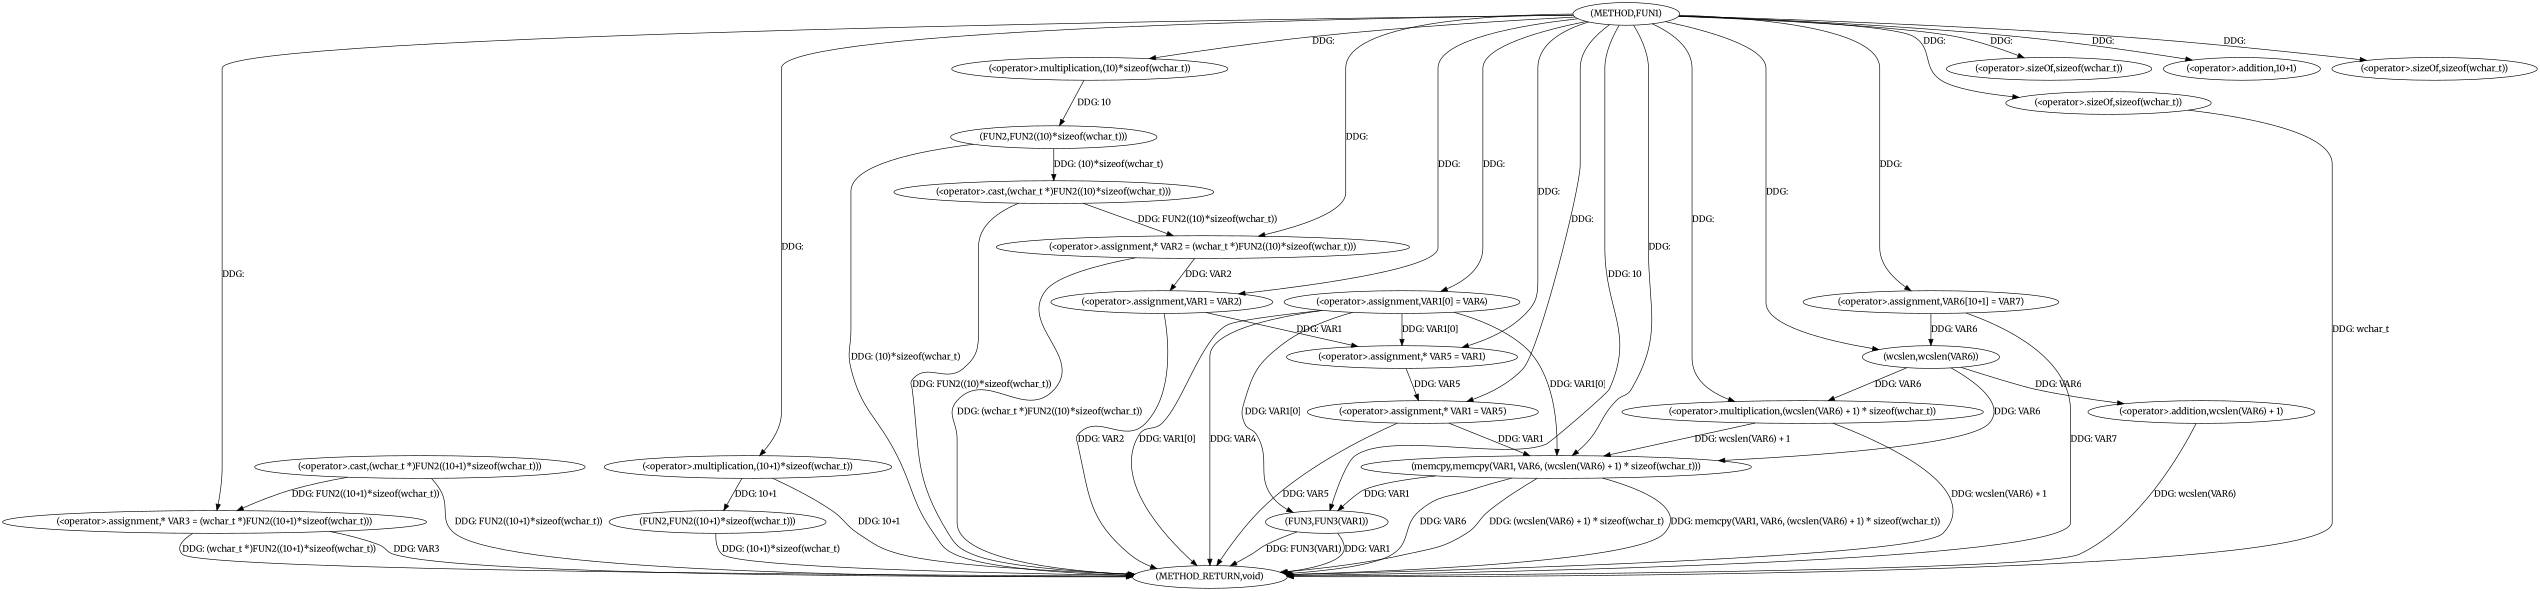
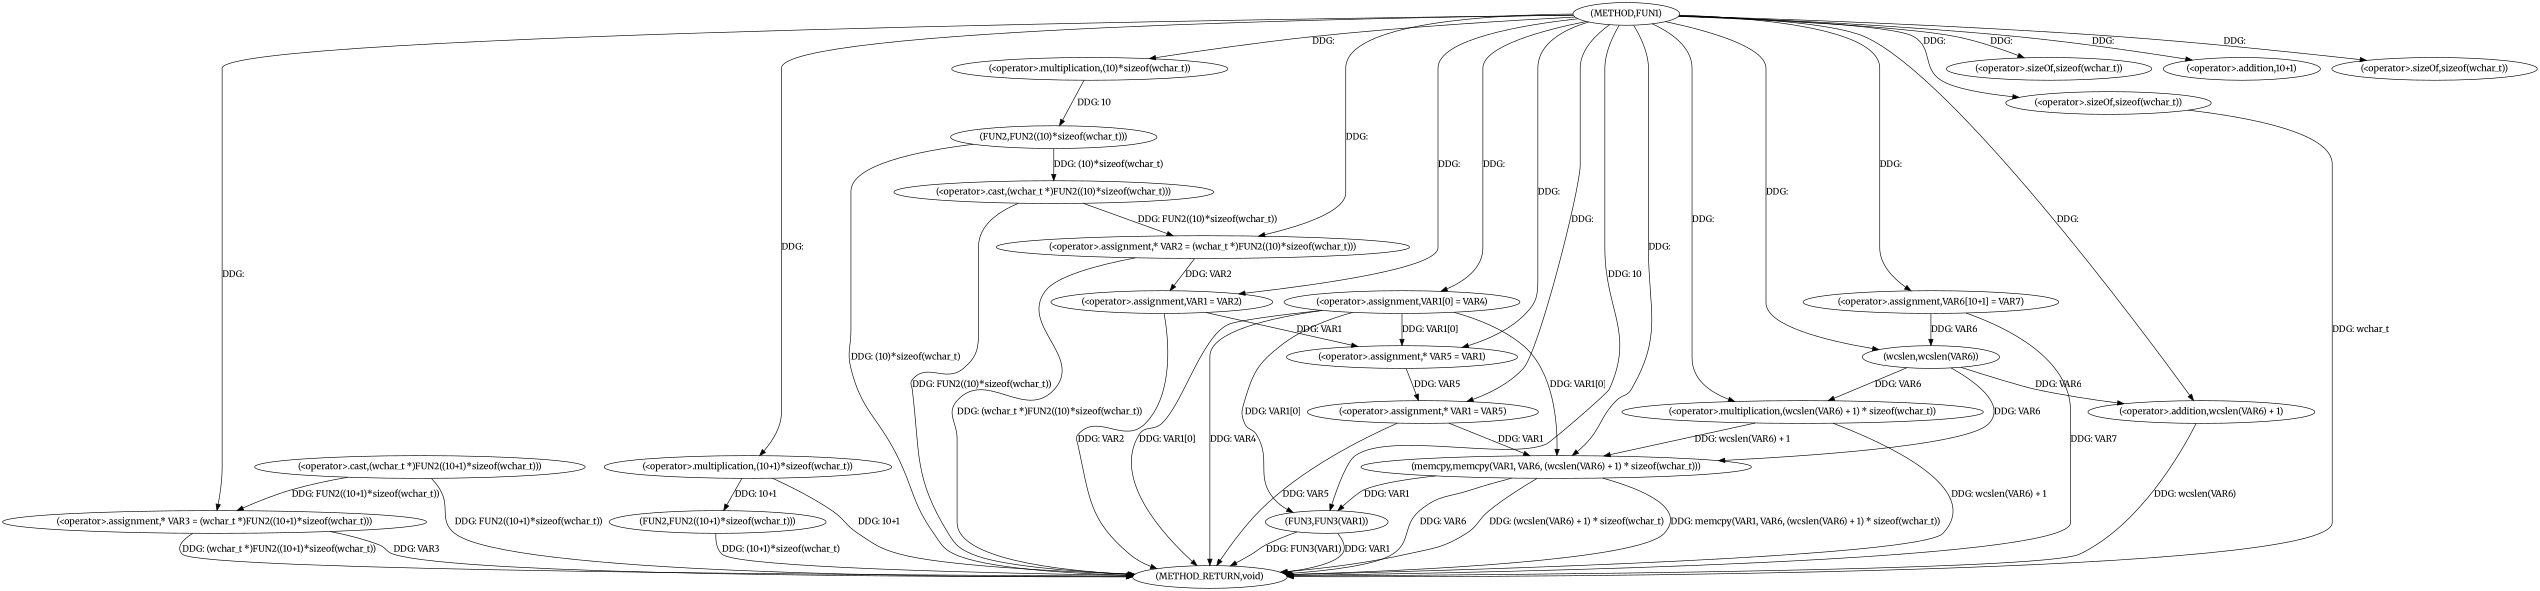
edge "(METHOD,FUN1)" -> "(<operator>.addition,wcslen(VAR6) + 1)": added, label "DDG:"
